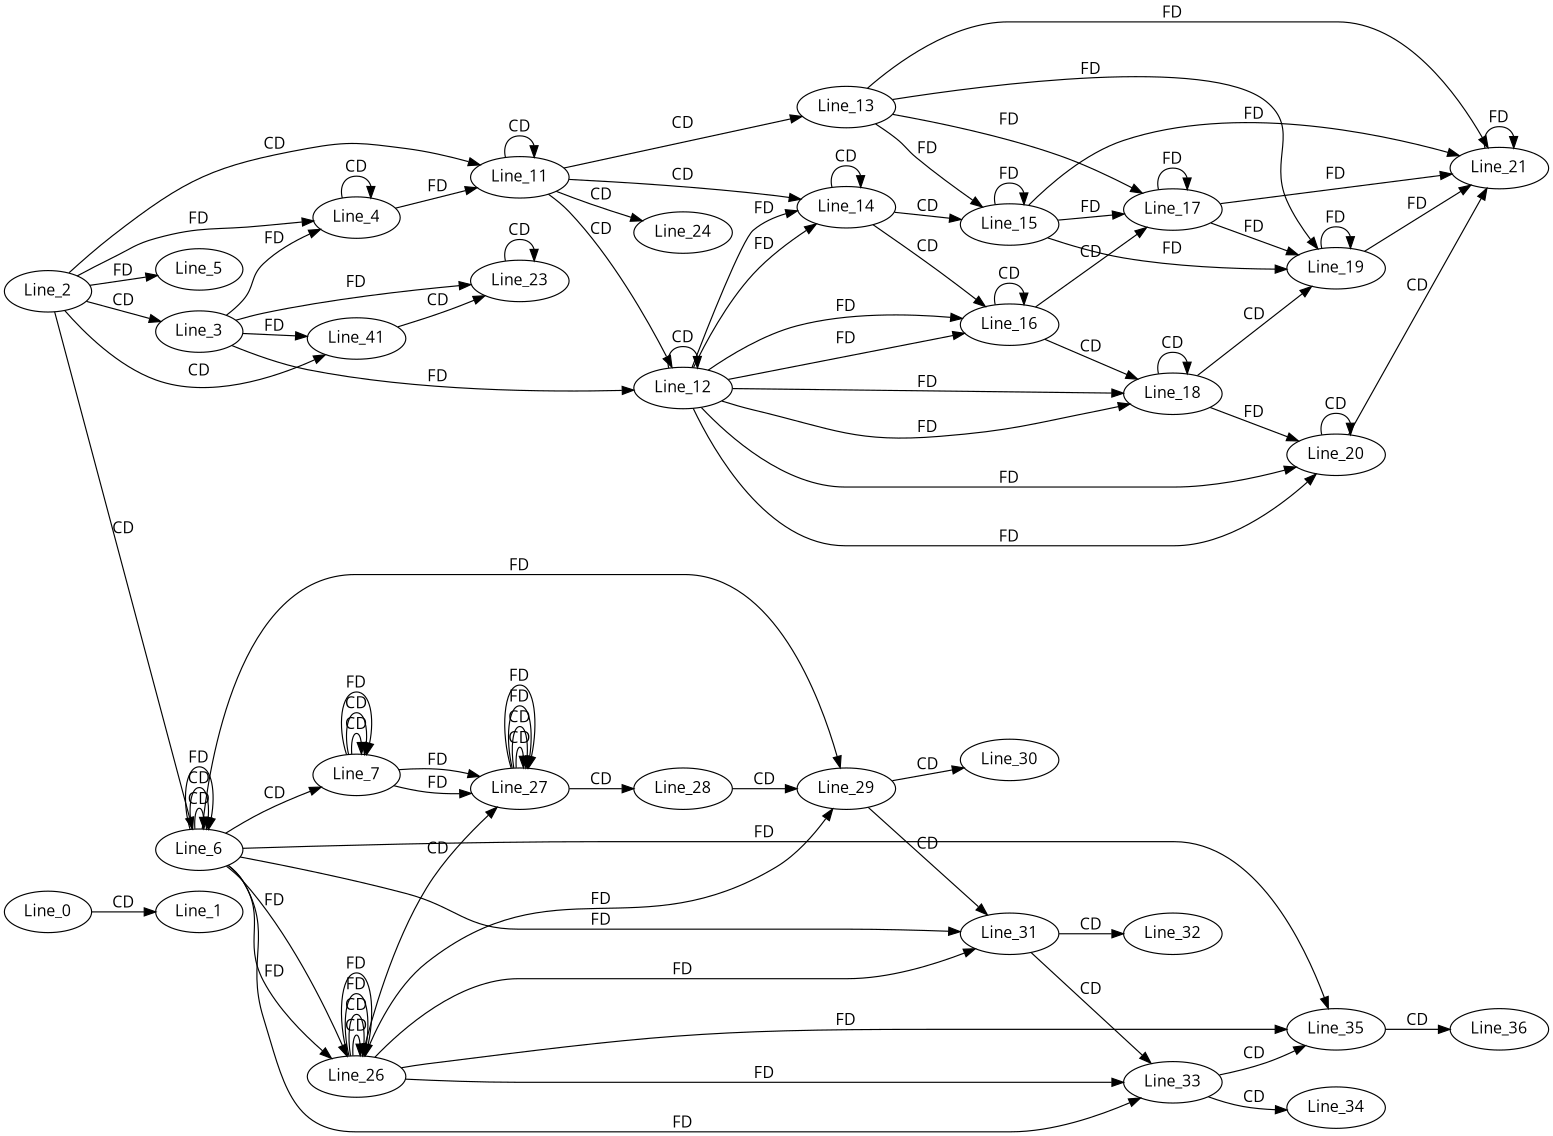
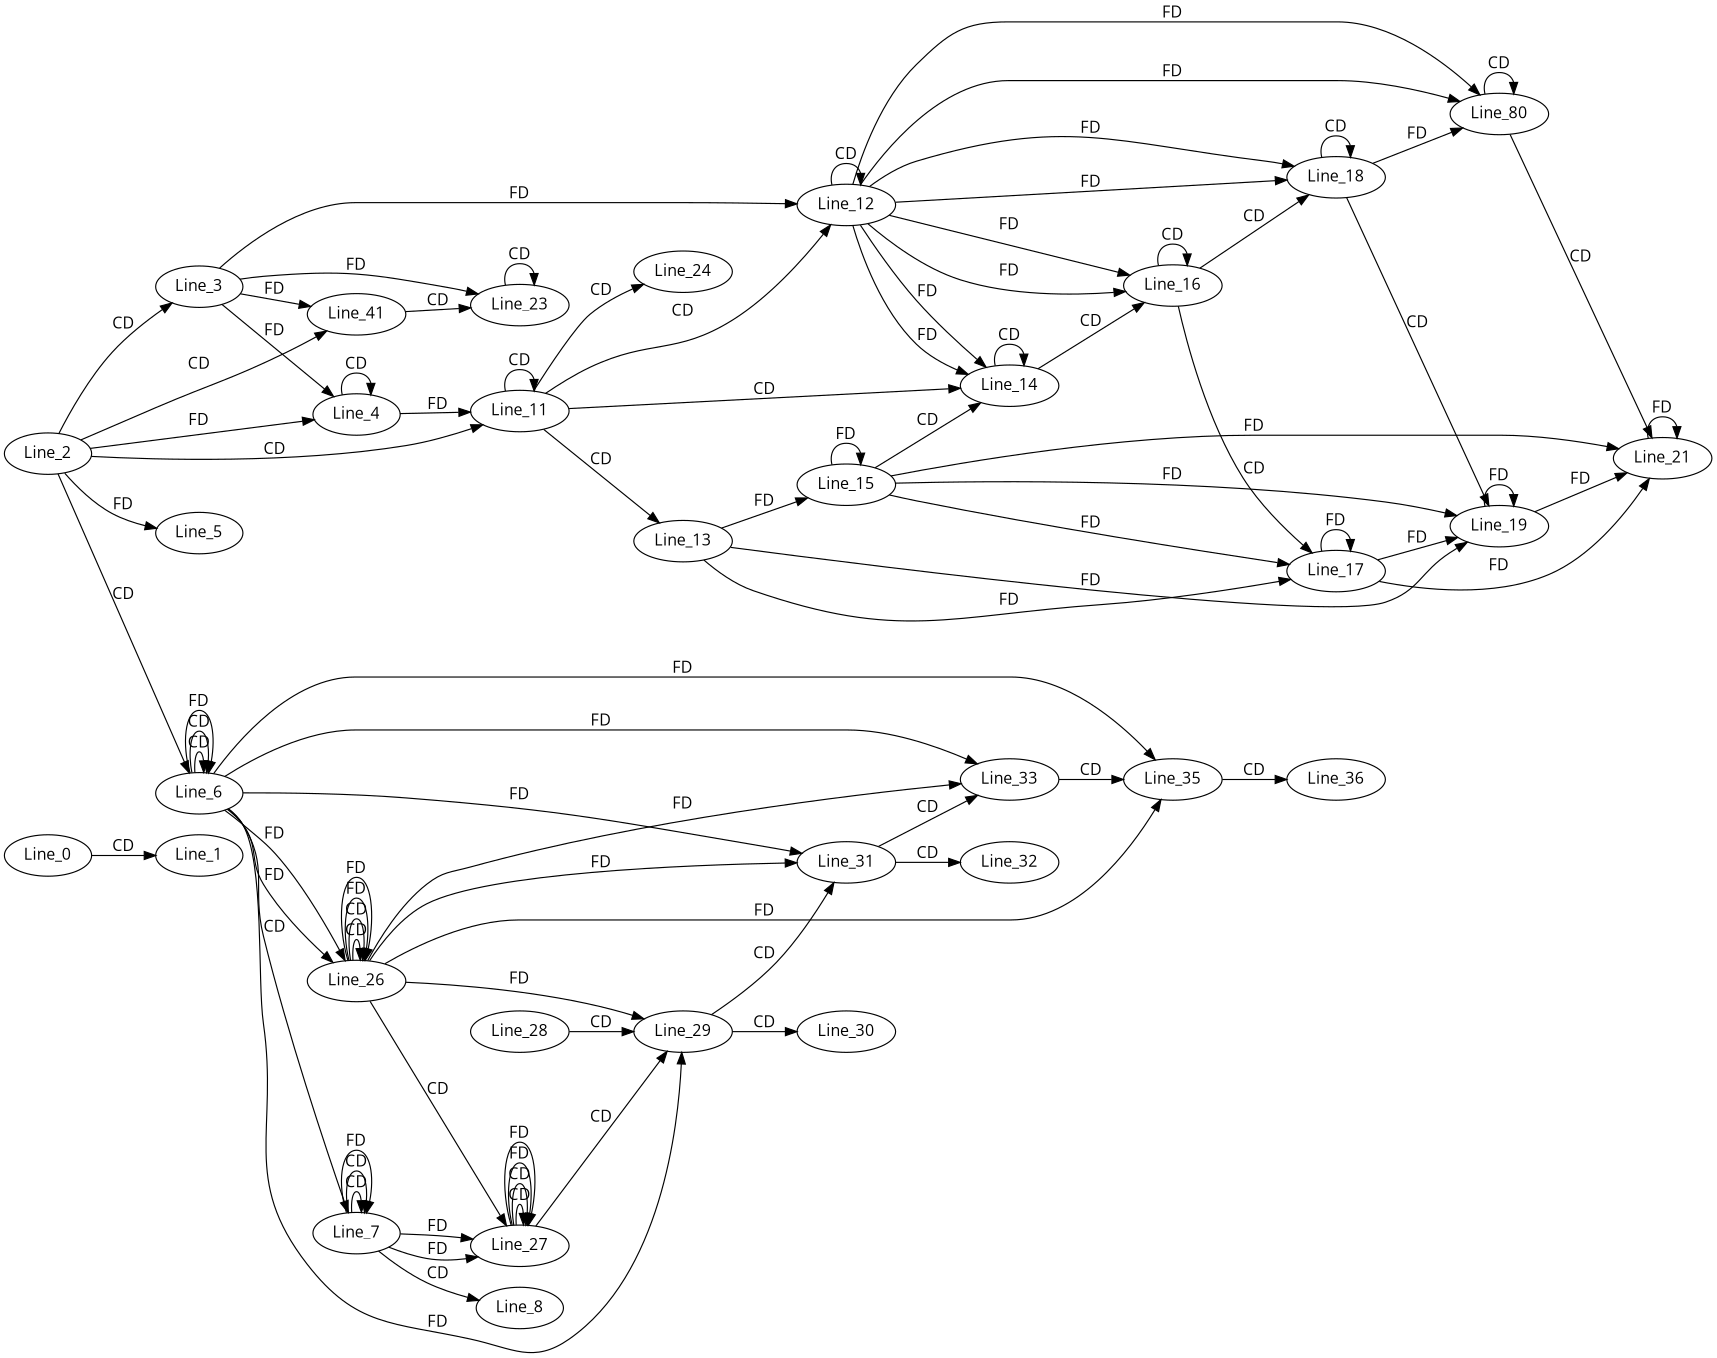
edge "Line_13" -> "Line_21": removed, label "FD"
edge "Line_14" -> "Line_15": reversed
node "Line_20": label "Line_20" -> "Line_80"
edge "Line_27" -> "Line_28": now "Line_27" -> "Line_29"
node "Line_34": removed
node "Line_8": added
